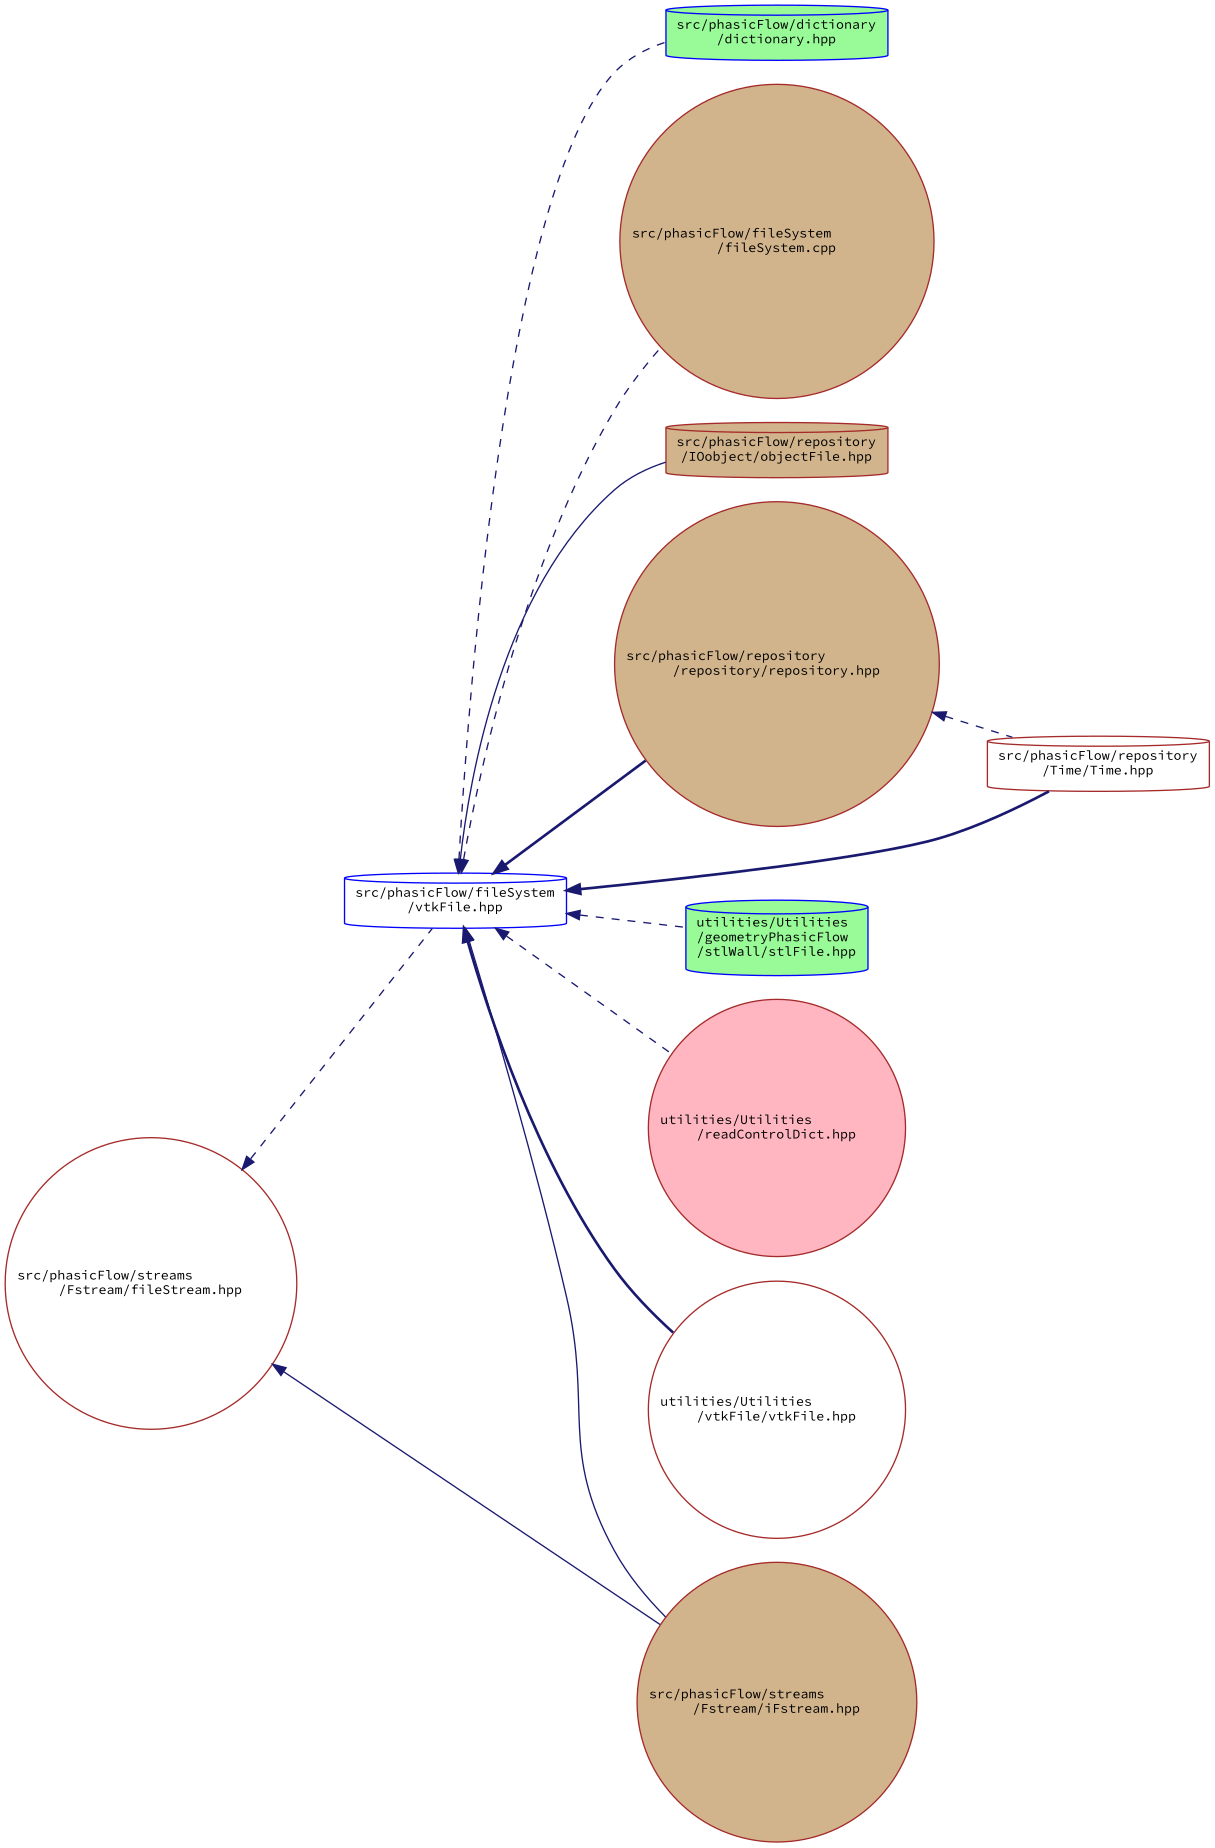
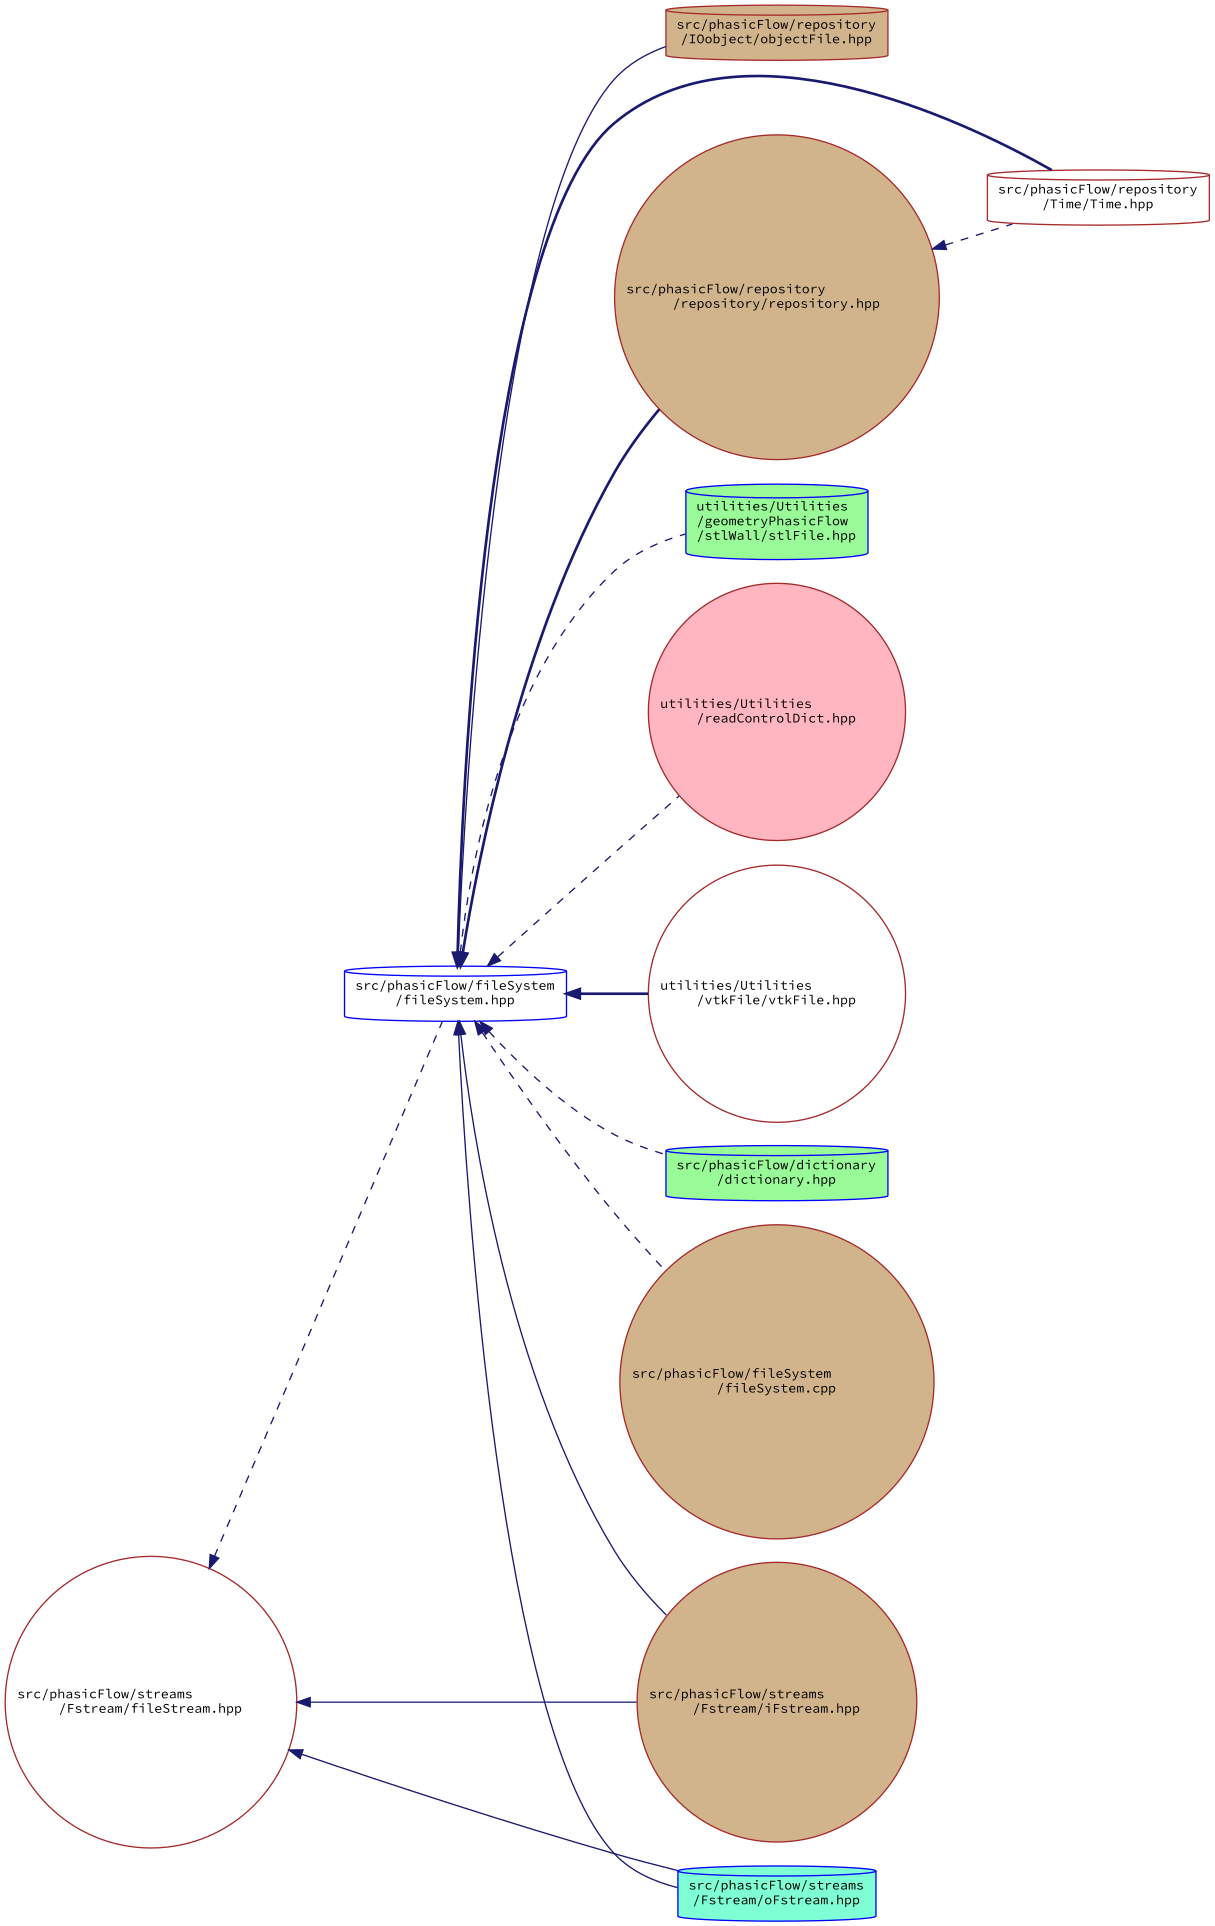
node "src/phasicFlow/fileSystem /vtkFile.hpp": label "src/phasicFlow/fileSystem /vtkFile.hpp" -> "src/phasicFlow/fileSystem /fileSystem.hpp"
node "src/phasicFlow/streams /Fstream/oFstream.hpp": added
